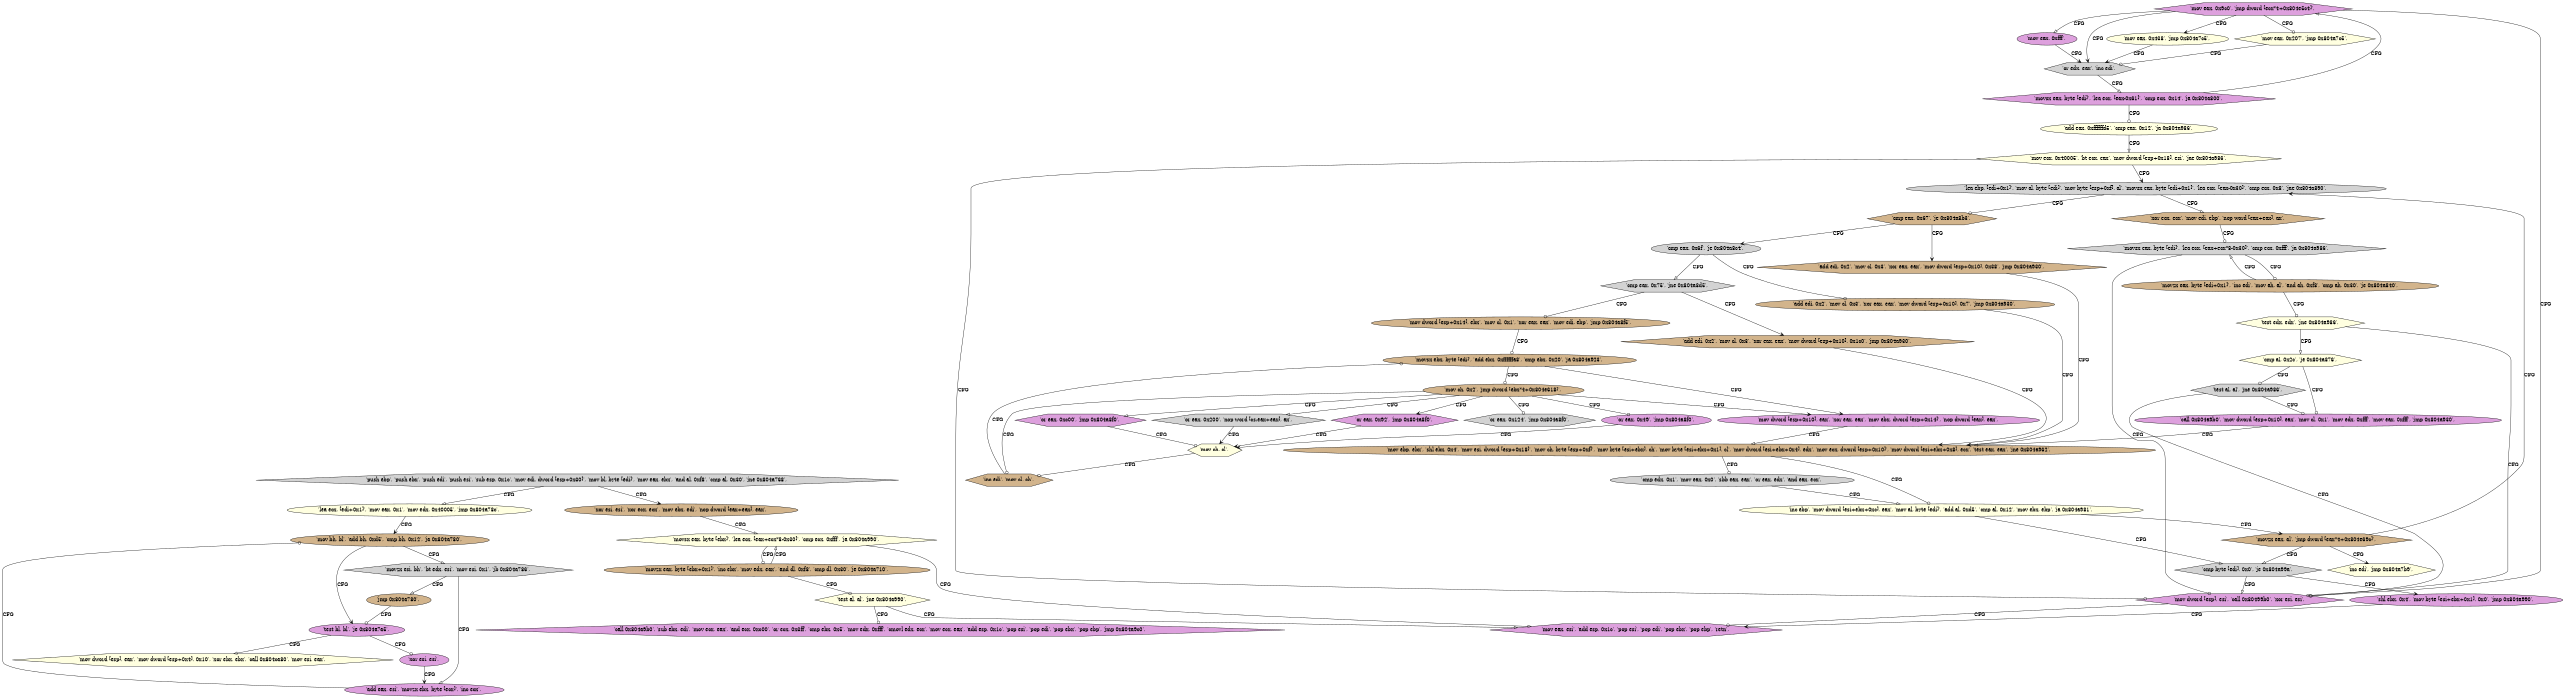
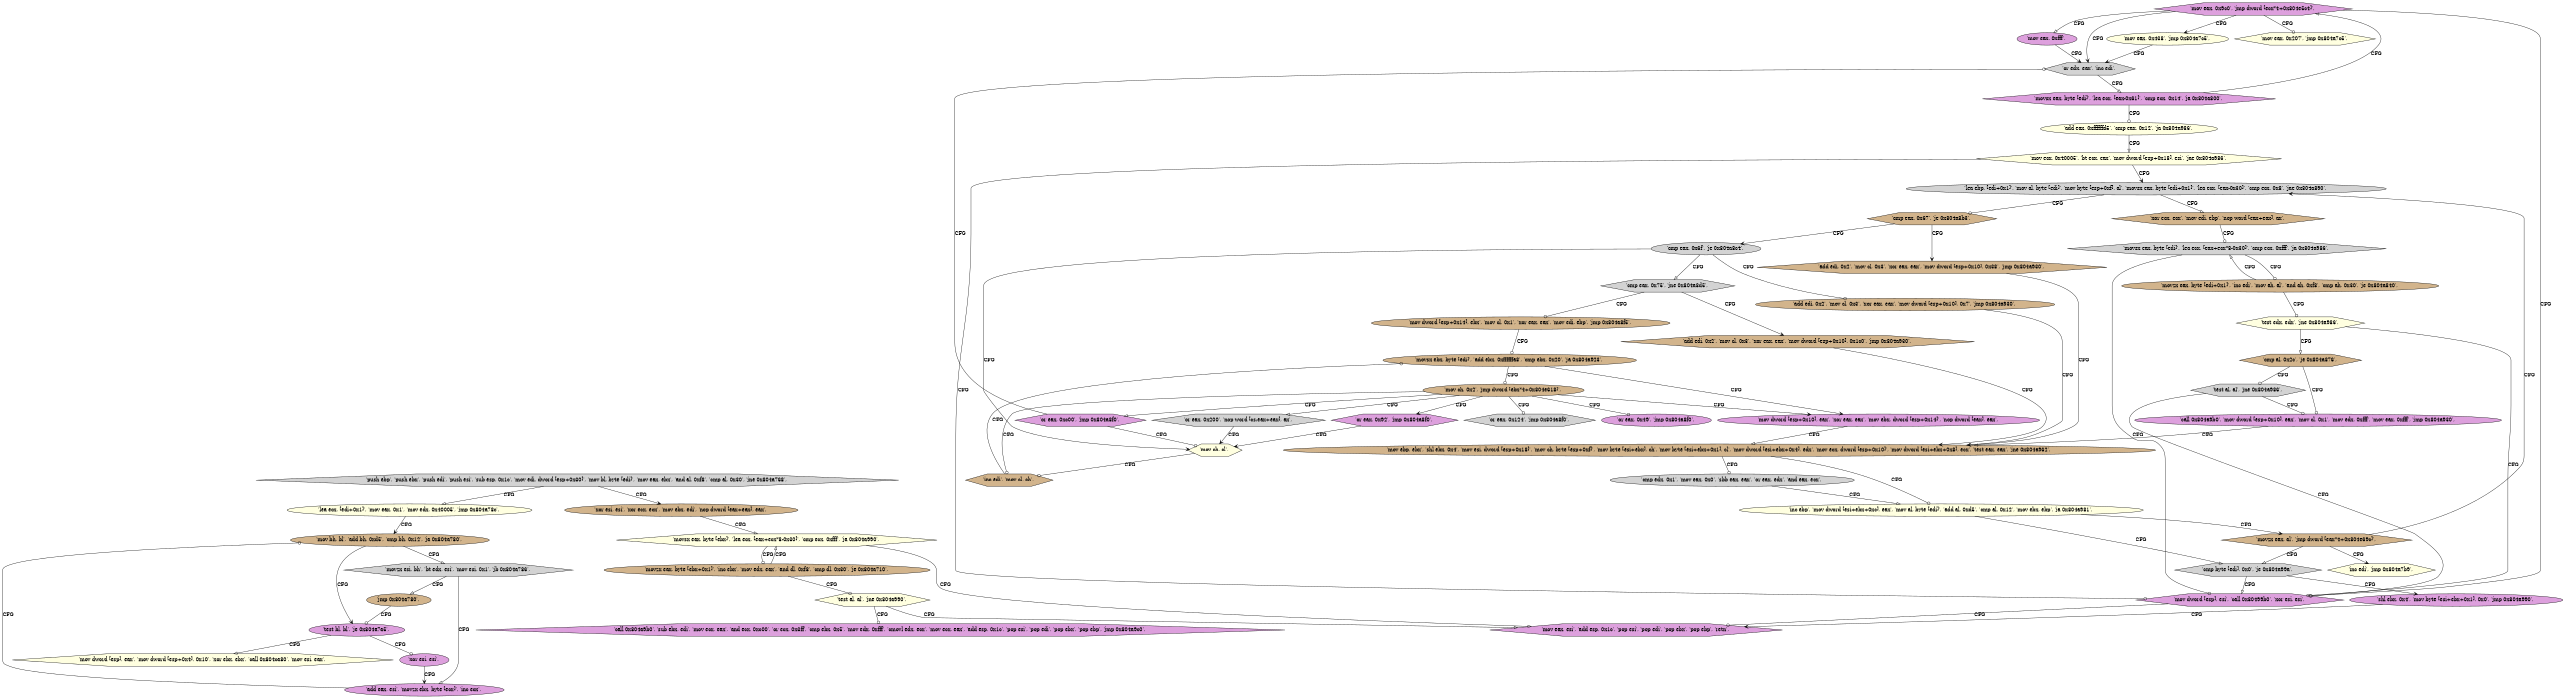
edge "'mov eax, 0x207', 'jmp 0x804a7c5'," -> "'or edx, eax', 'inc edi',": now "'or eax, 0xc00', 'jmp 0x804a8f0'," -> "'or edx, eax', 'inc edi',"
node "'cmp al, 0x2c', 'je 0x804a876',": fillcolor lightyellow -> tan
edge "'or eax, 0x49', 'jmp 0x804a8f0'," -> "'mov ch, cl',": now "'cmp eax, 0x6f', 'je 0x804a8c4'," -> "'mov ch, cl',"
